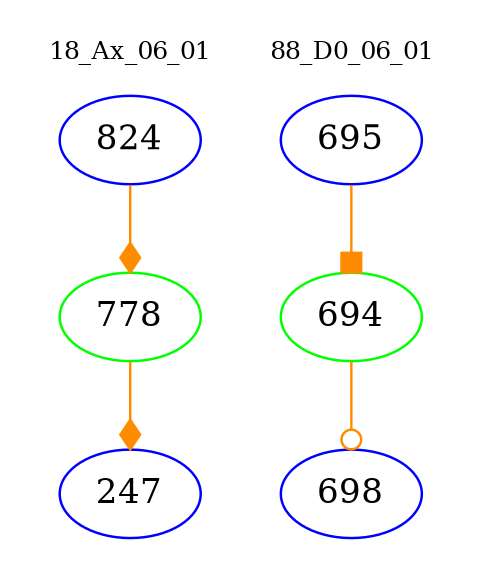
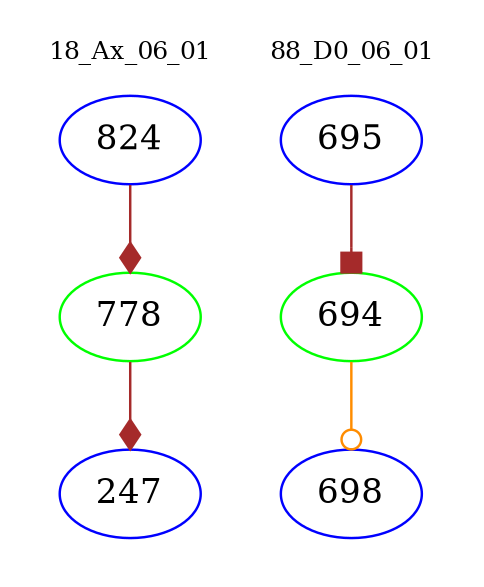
edge "824" -> "778": color darkorange -> brown
edge "695" -> "694": color darkorange -> brown
edge "778" -> "247": color darkorange -> brown
